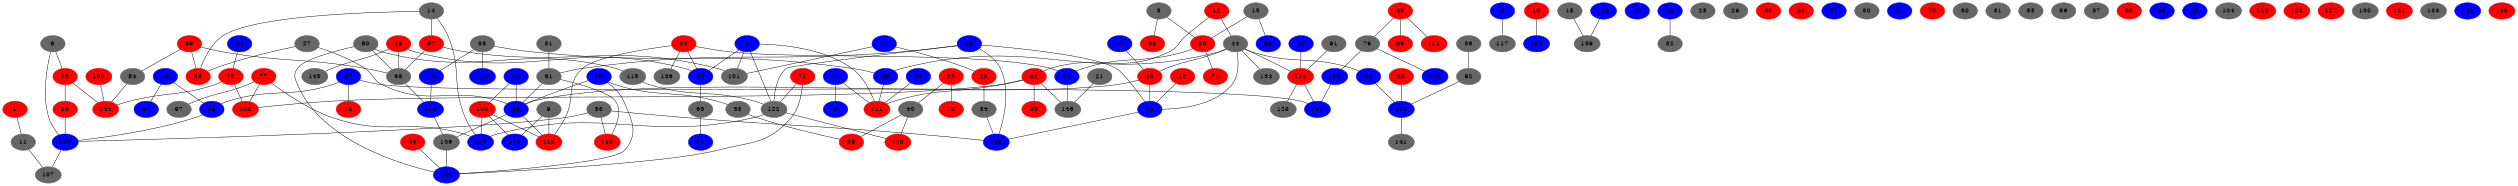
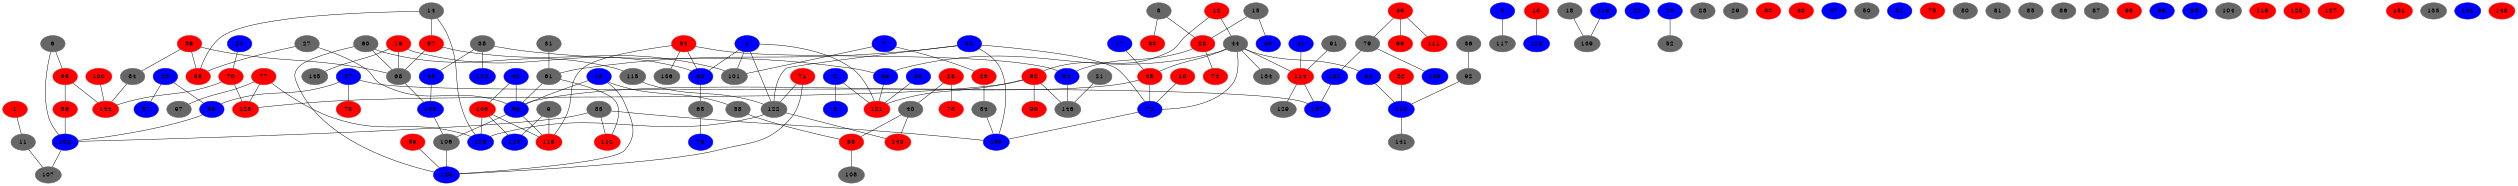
node "130": removed
node "108": added
